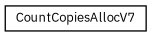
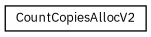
node "CountCopiesAllocV7": label "CountCopiesAllocV7" -> "CountCopiesAllocV2"
